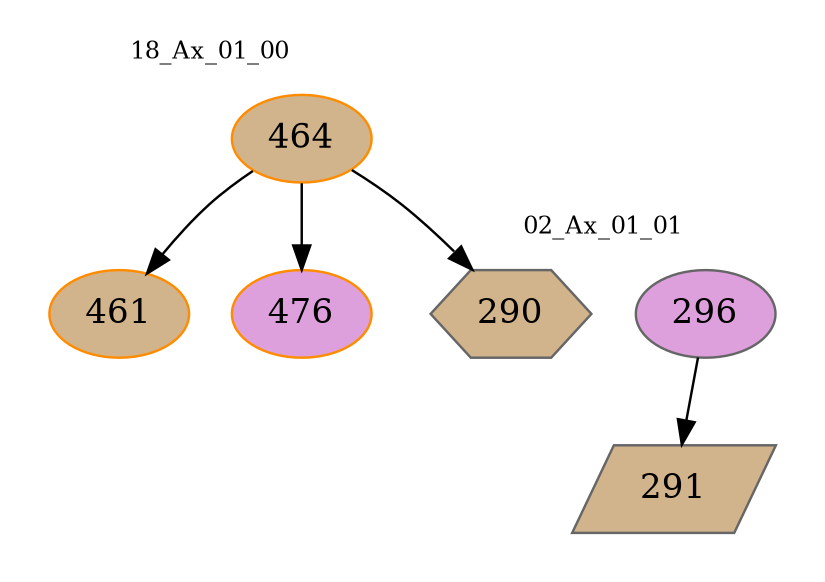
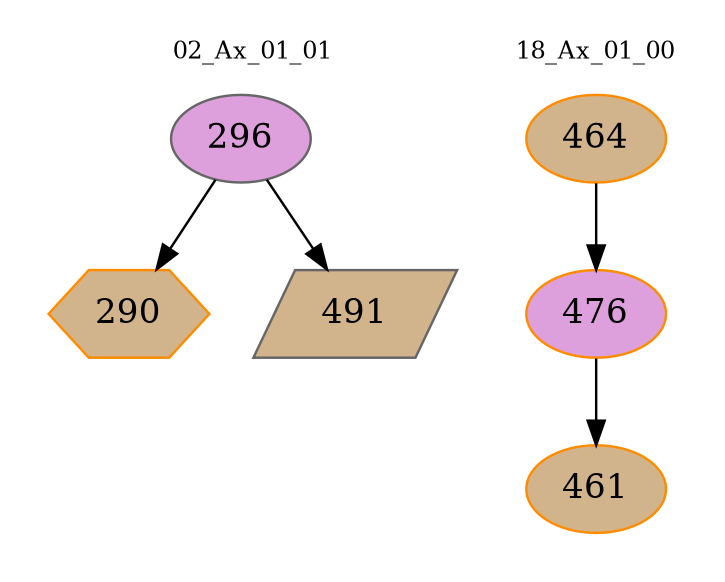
edge "464" -> "461": now "476" -> "461"
edge "464" -> "290": now "296" -> "290"
node "290": color gray40 -> darkorange
node "291": label "291" -> "491"
